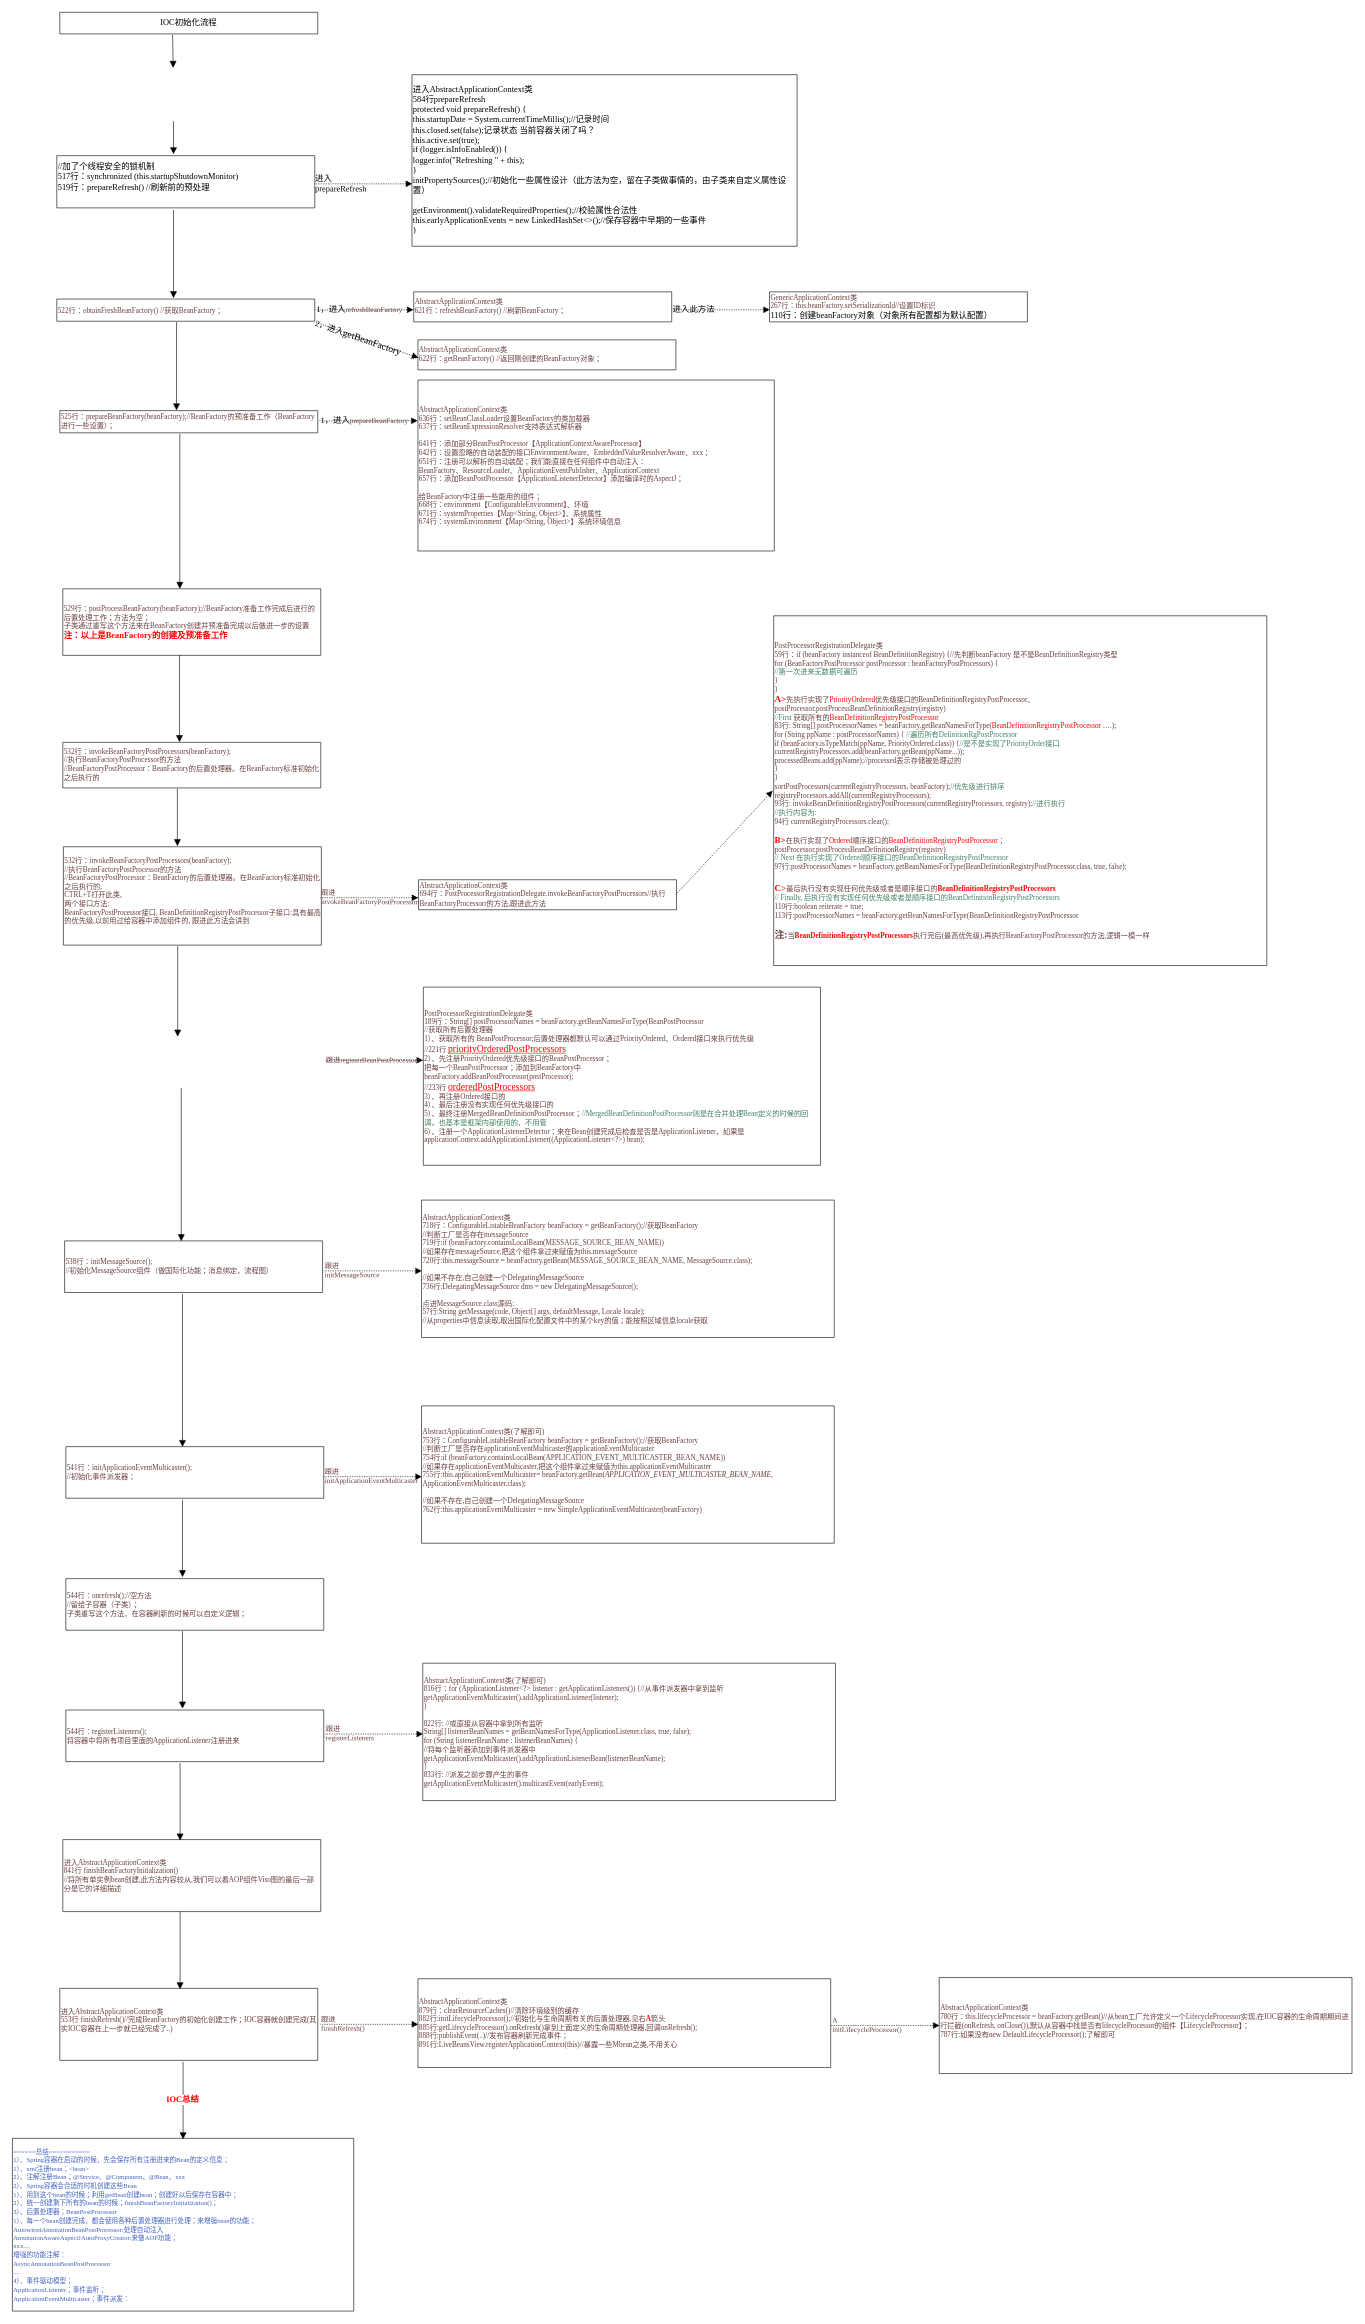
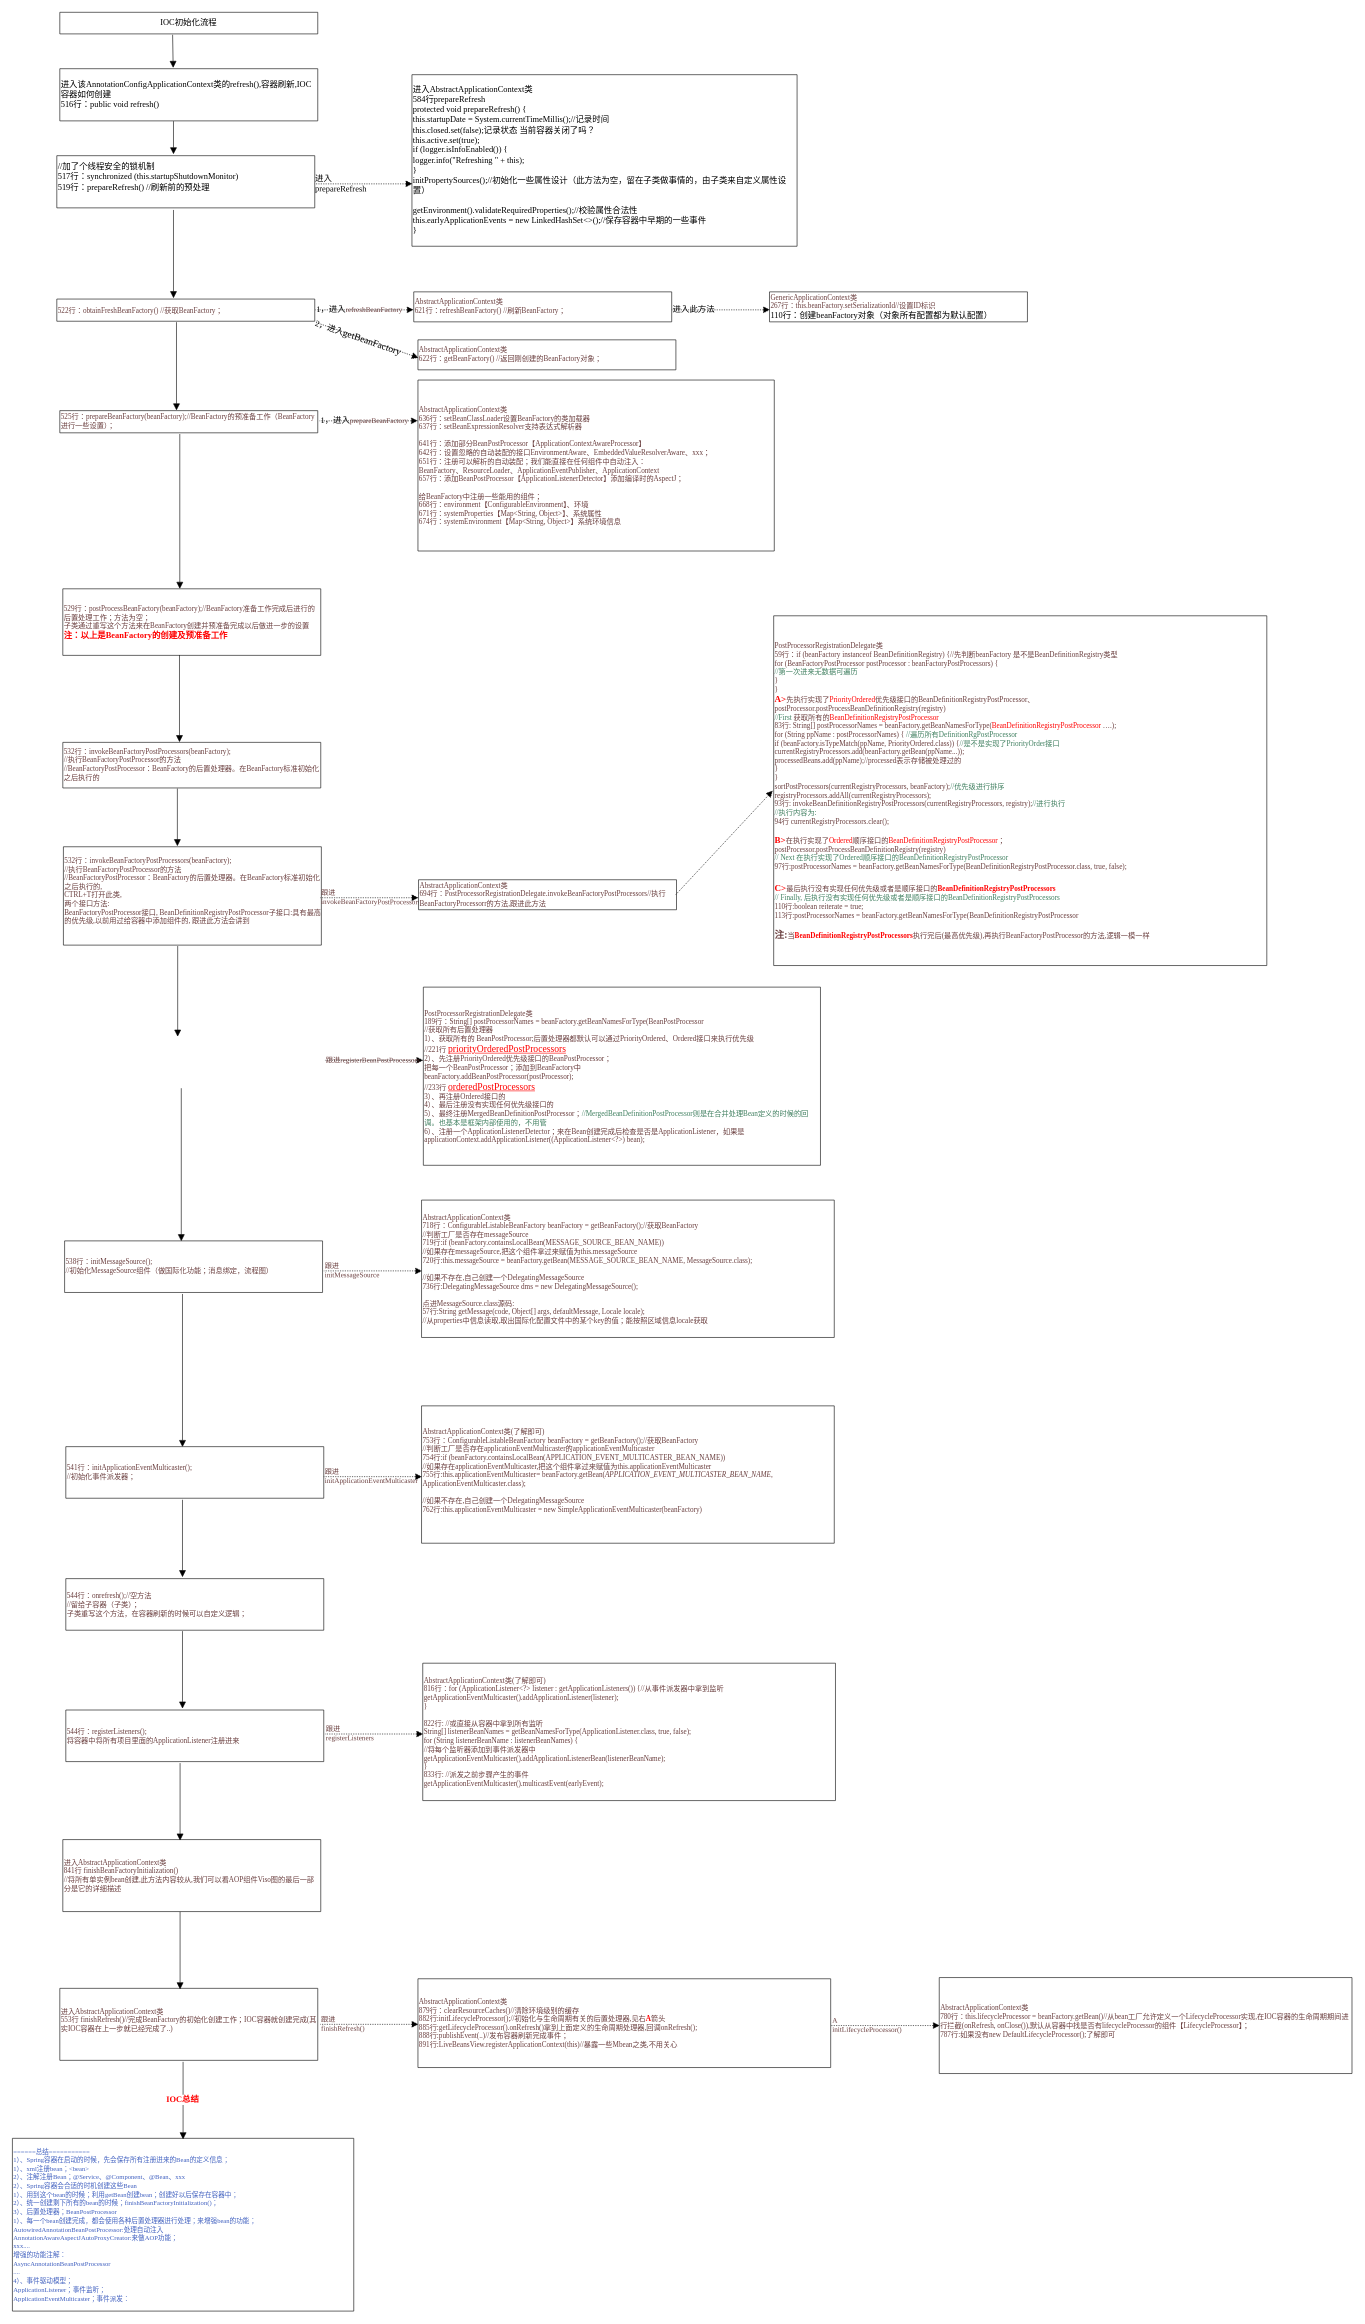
node "进入该AnnotationConfigApplicationContext类的refresh(),容器刷新,IOC容器如何创建 516行：public void refresh()": added
